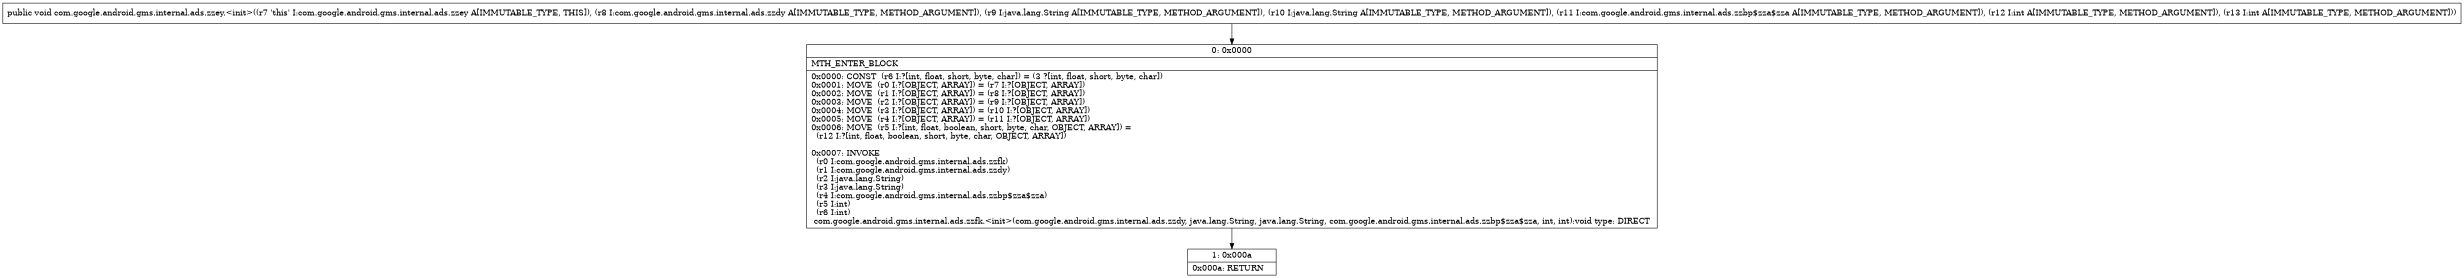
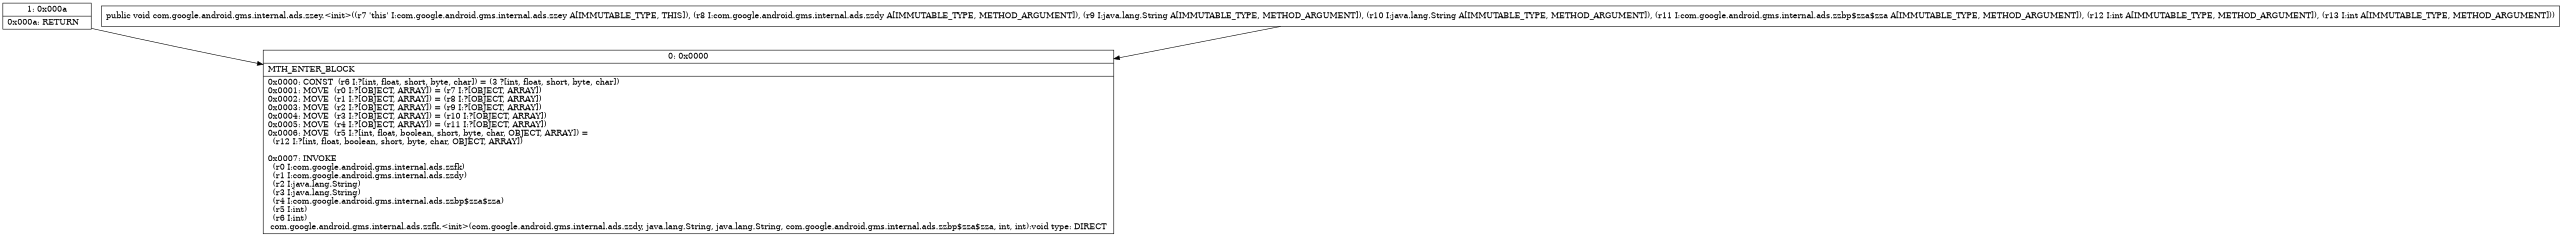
edge "0: 0x0000" -> "1: 0x000a": reversed
